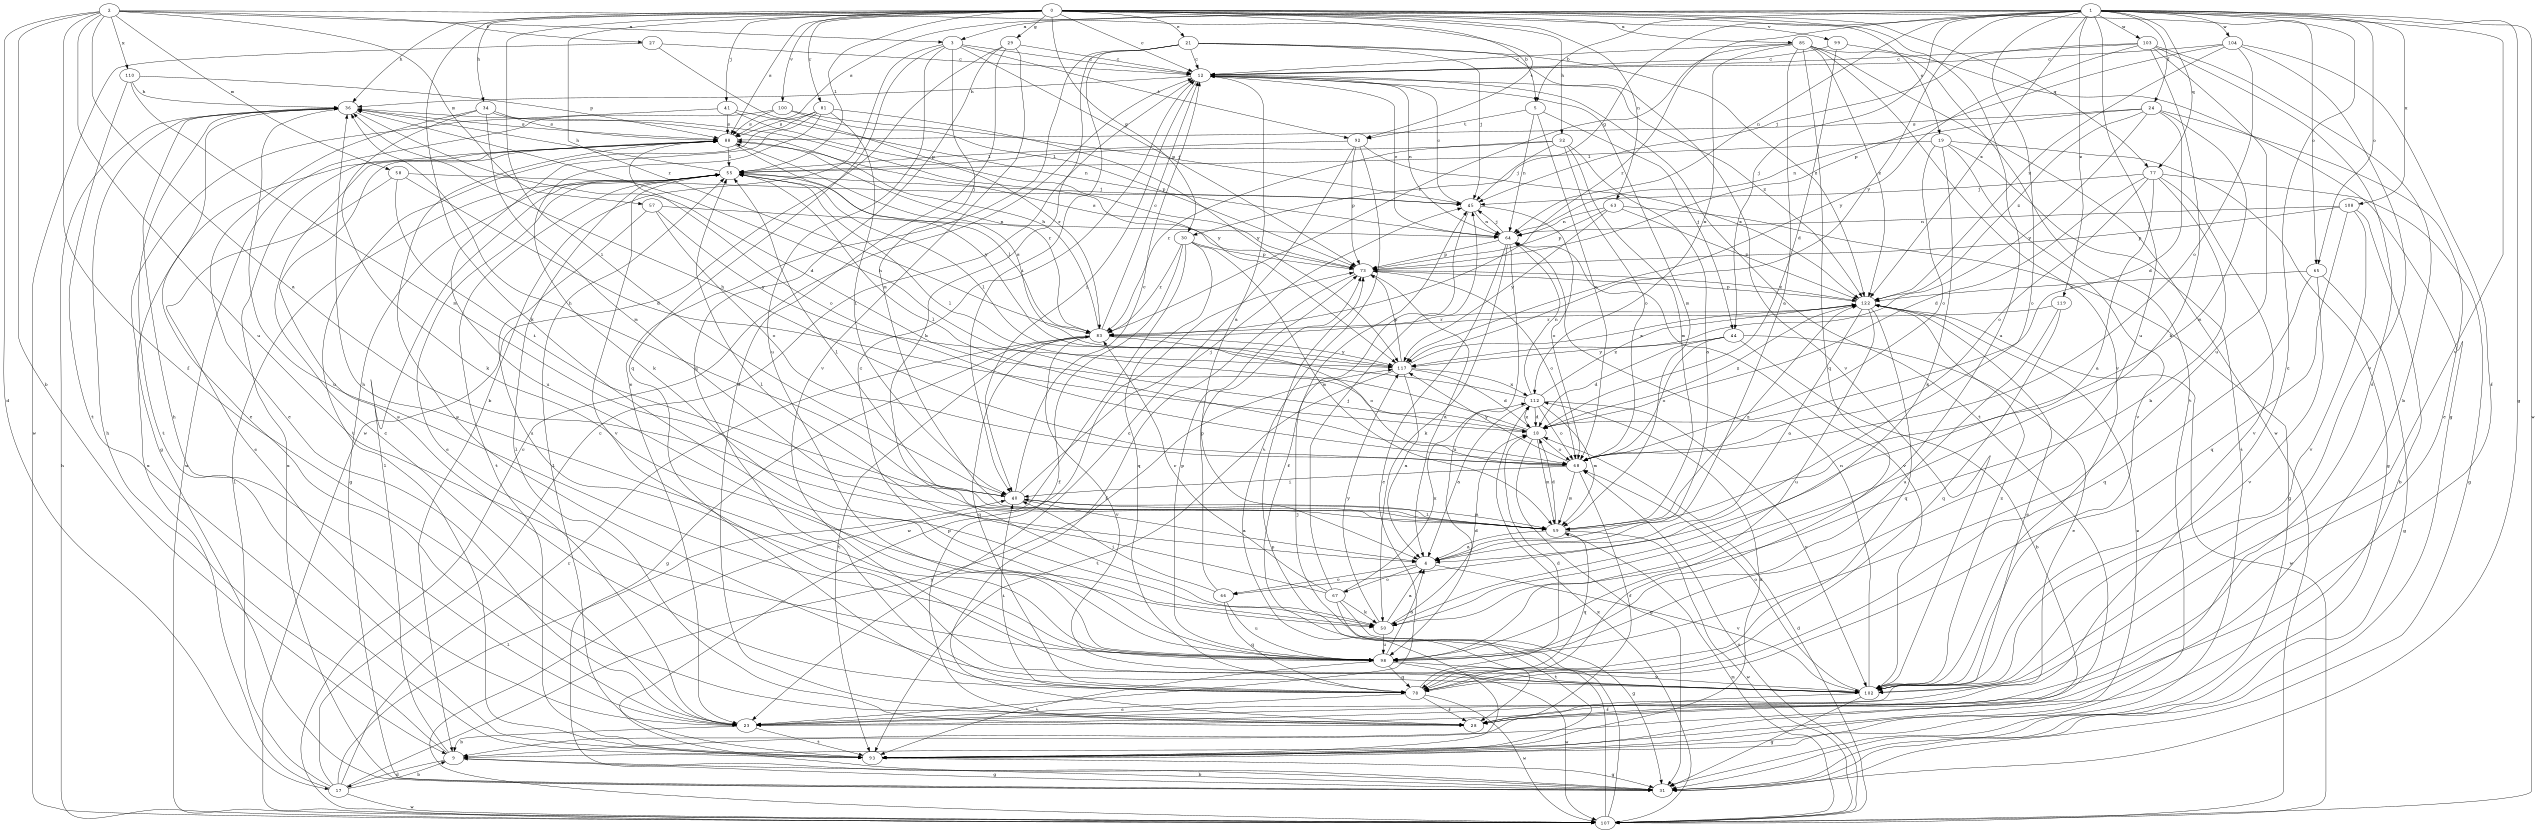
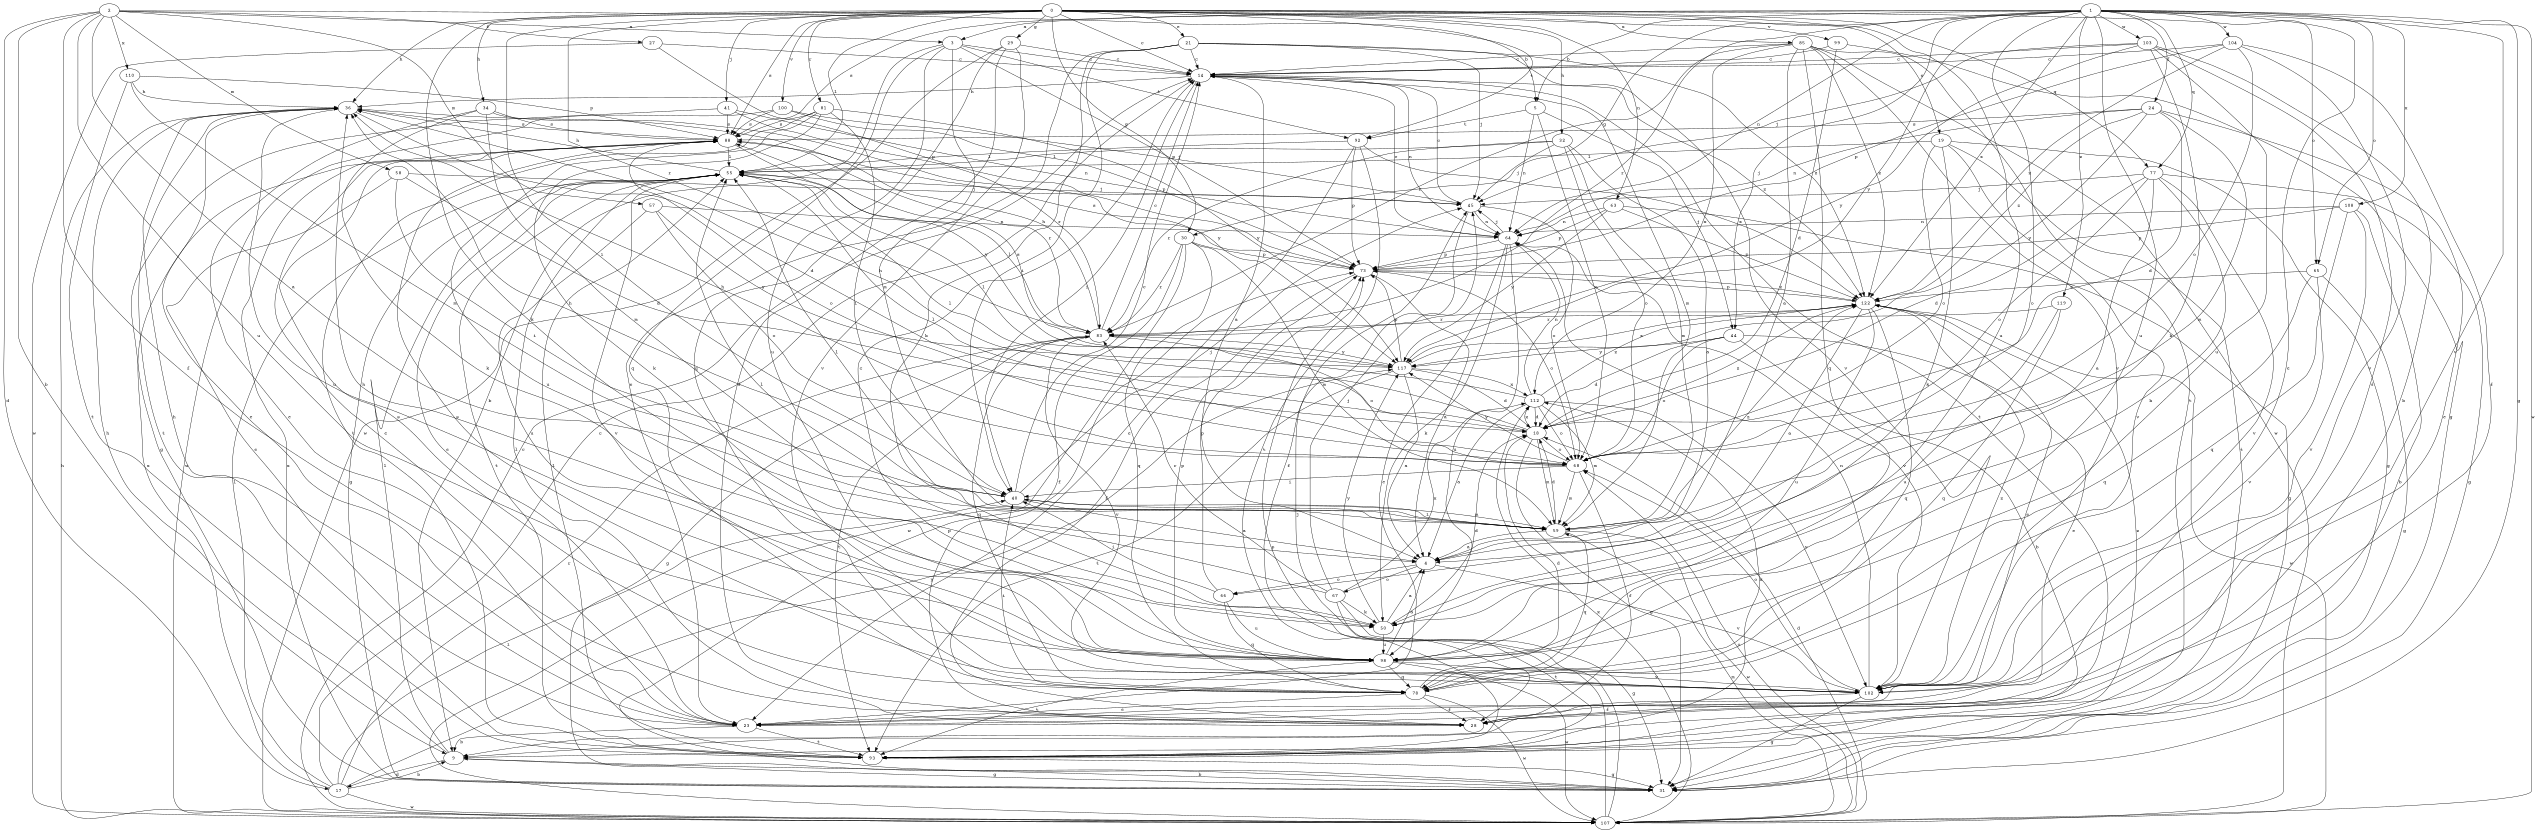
node "12": label "12" -> "14"
